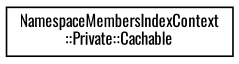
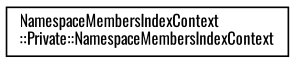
node "NamespaceMembersIndexContext ::Private::Cachable": label "NamespaceMembersIndexContext ::Private::Cachable" -> "NamespaceMembersIndexContext ::Private::NamespaceMembersIndexContext"
